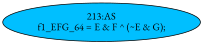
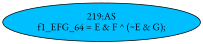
node "213:AS f1_EFG_64 = E & F ^ (~E & G);": label "213:AS f1_EFG_64 = E & F ^ (~E & G);" -> "219:AS f1_EFG_64 = E & F ^ (~E & G);"
